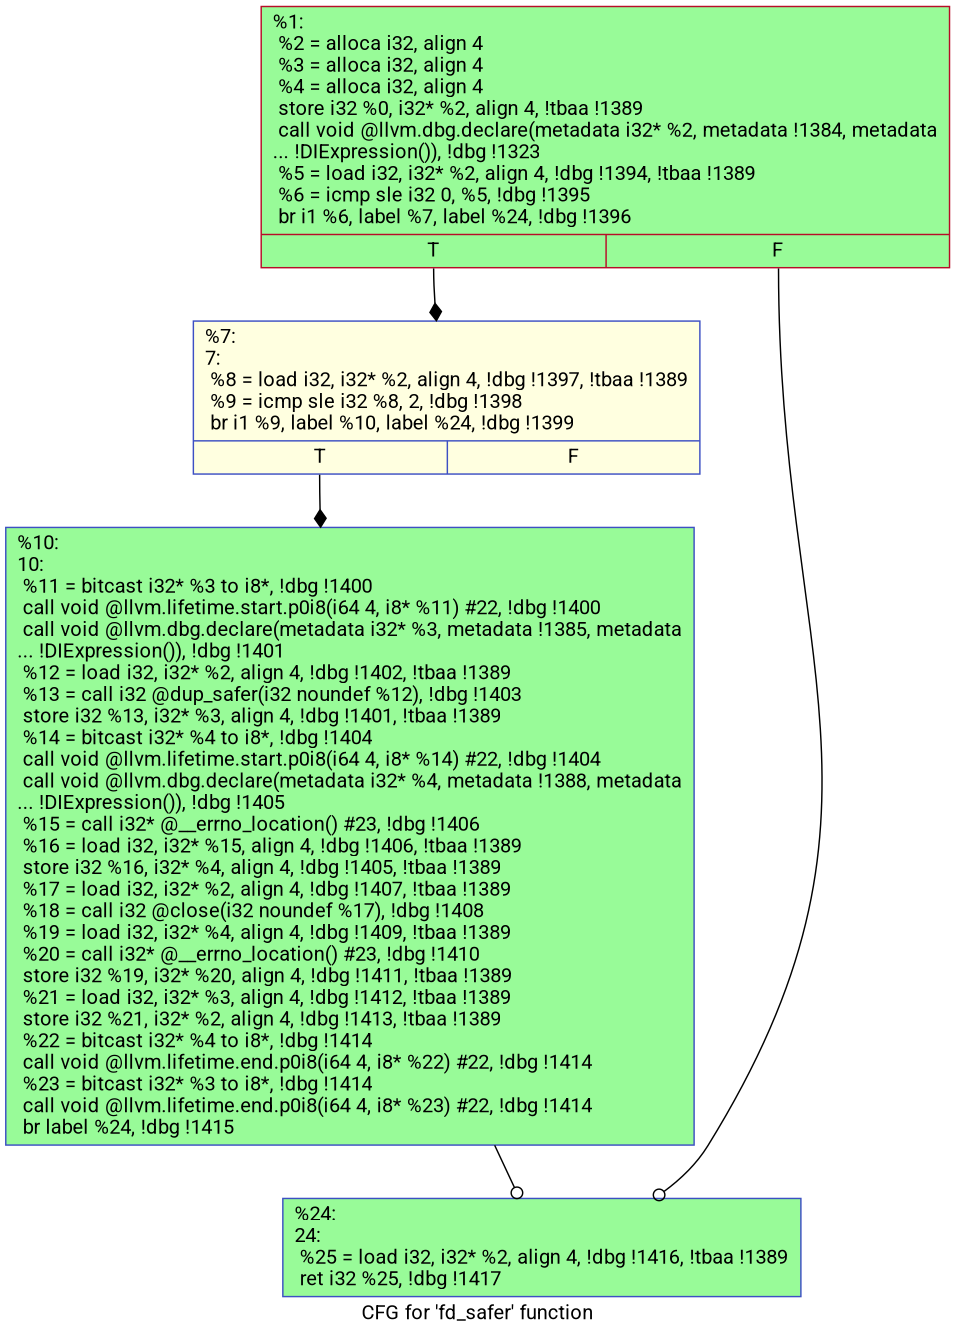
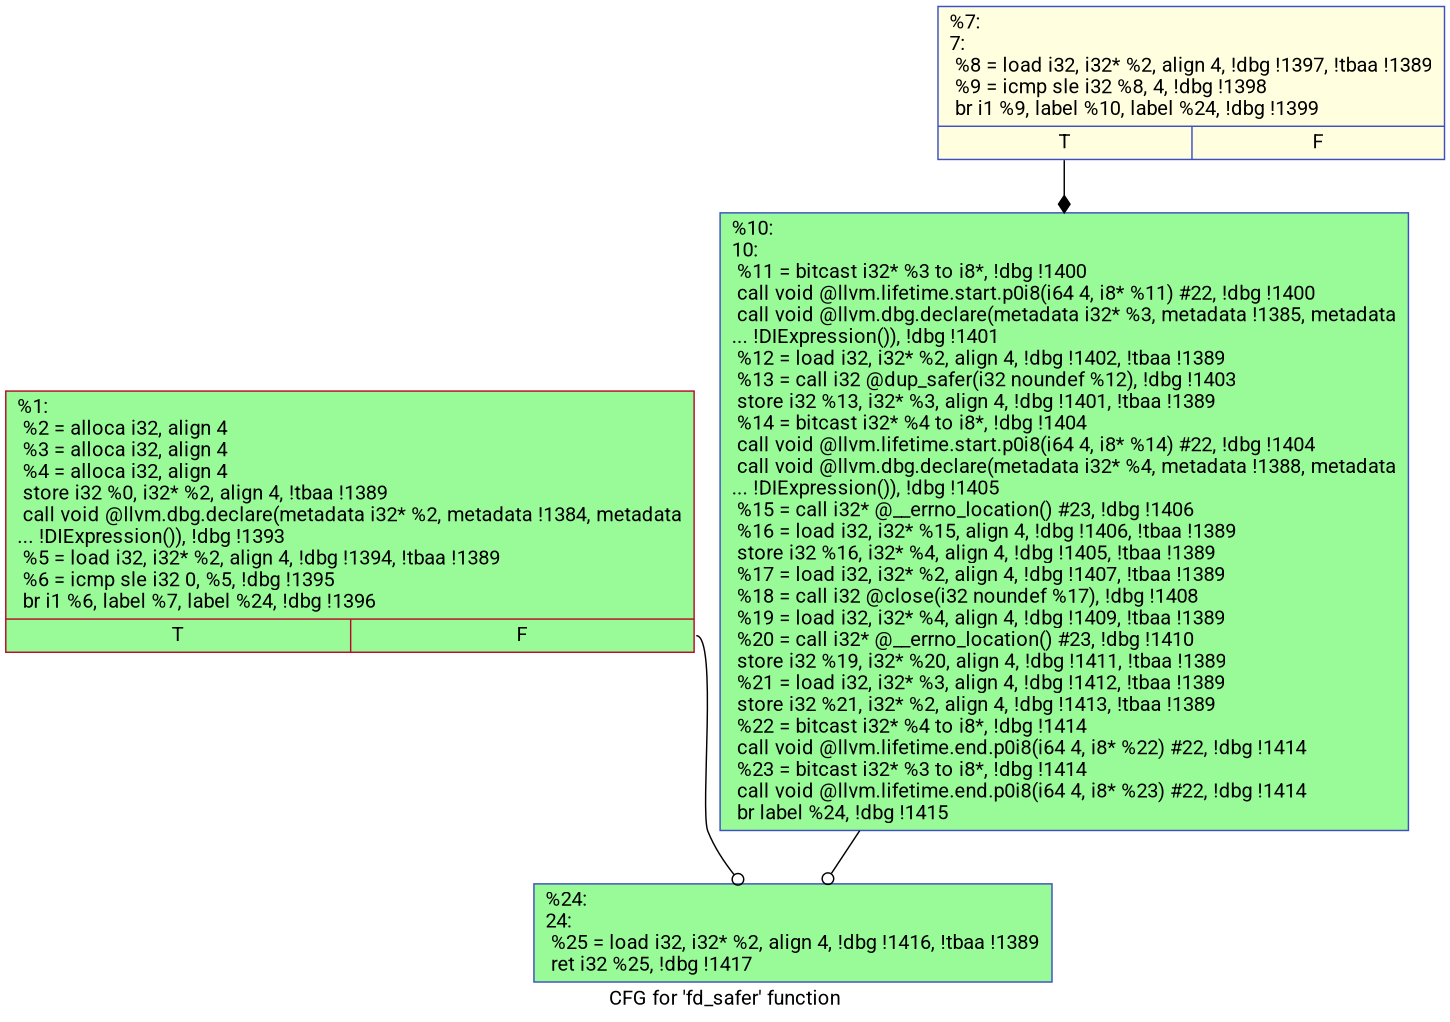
node "%1:": text "... !DIExpression()), !dbg !1323" -> "... !DIExpression()), !dbg !1393"
edge "%1:" -> "%7:": removed
node "%7:": text "%9 = icmp sle i32 %8, 2, !dbg !1398" -> "%9 = icmp sle i32 %8, 4, !dbg !1398"
